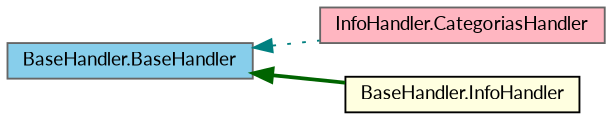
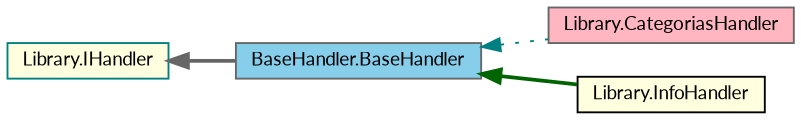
node "InfoHandler.CategoriasHandler": label "InfoHandler.CategoriasHandler" -> "Library.CategoriasHandler"
node "Library.IHandler": added
node "BaseHandler.InfoHandler": label "BaseHandler.InfoHandler" -> "Library.InfoHandler"
